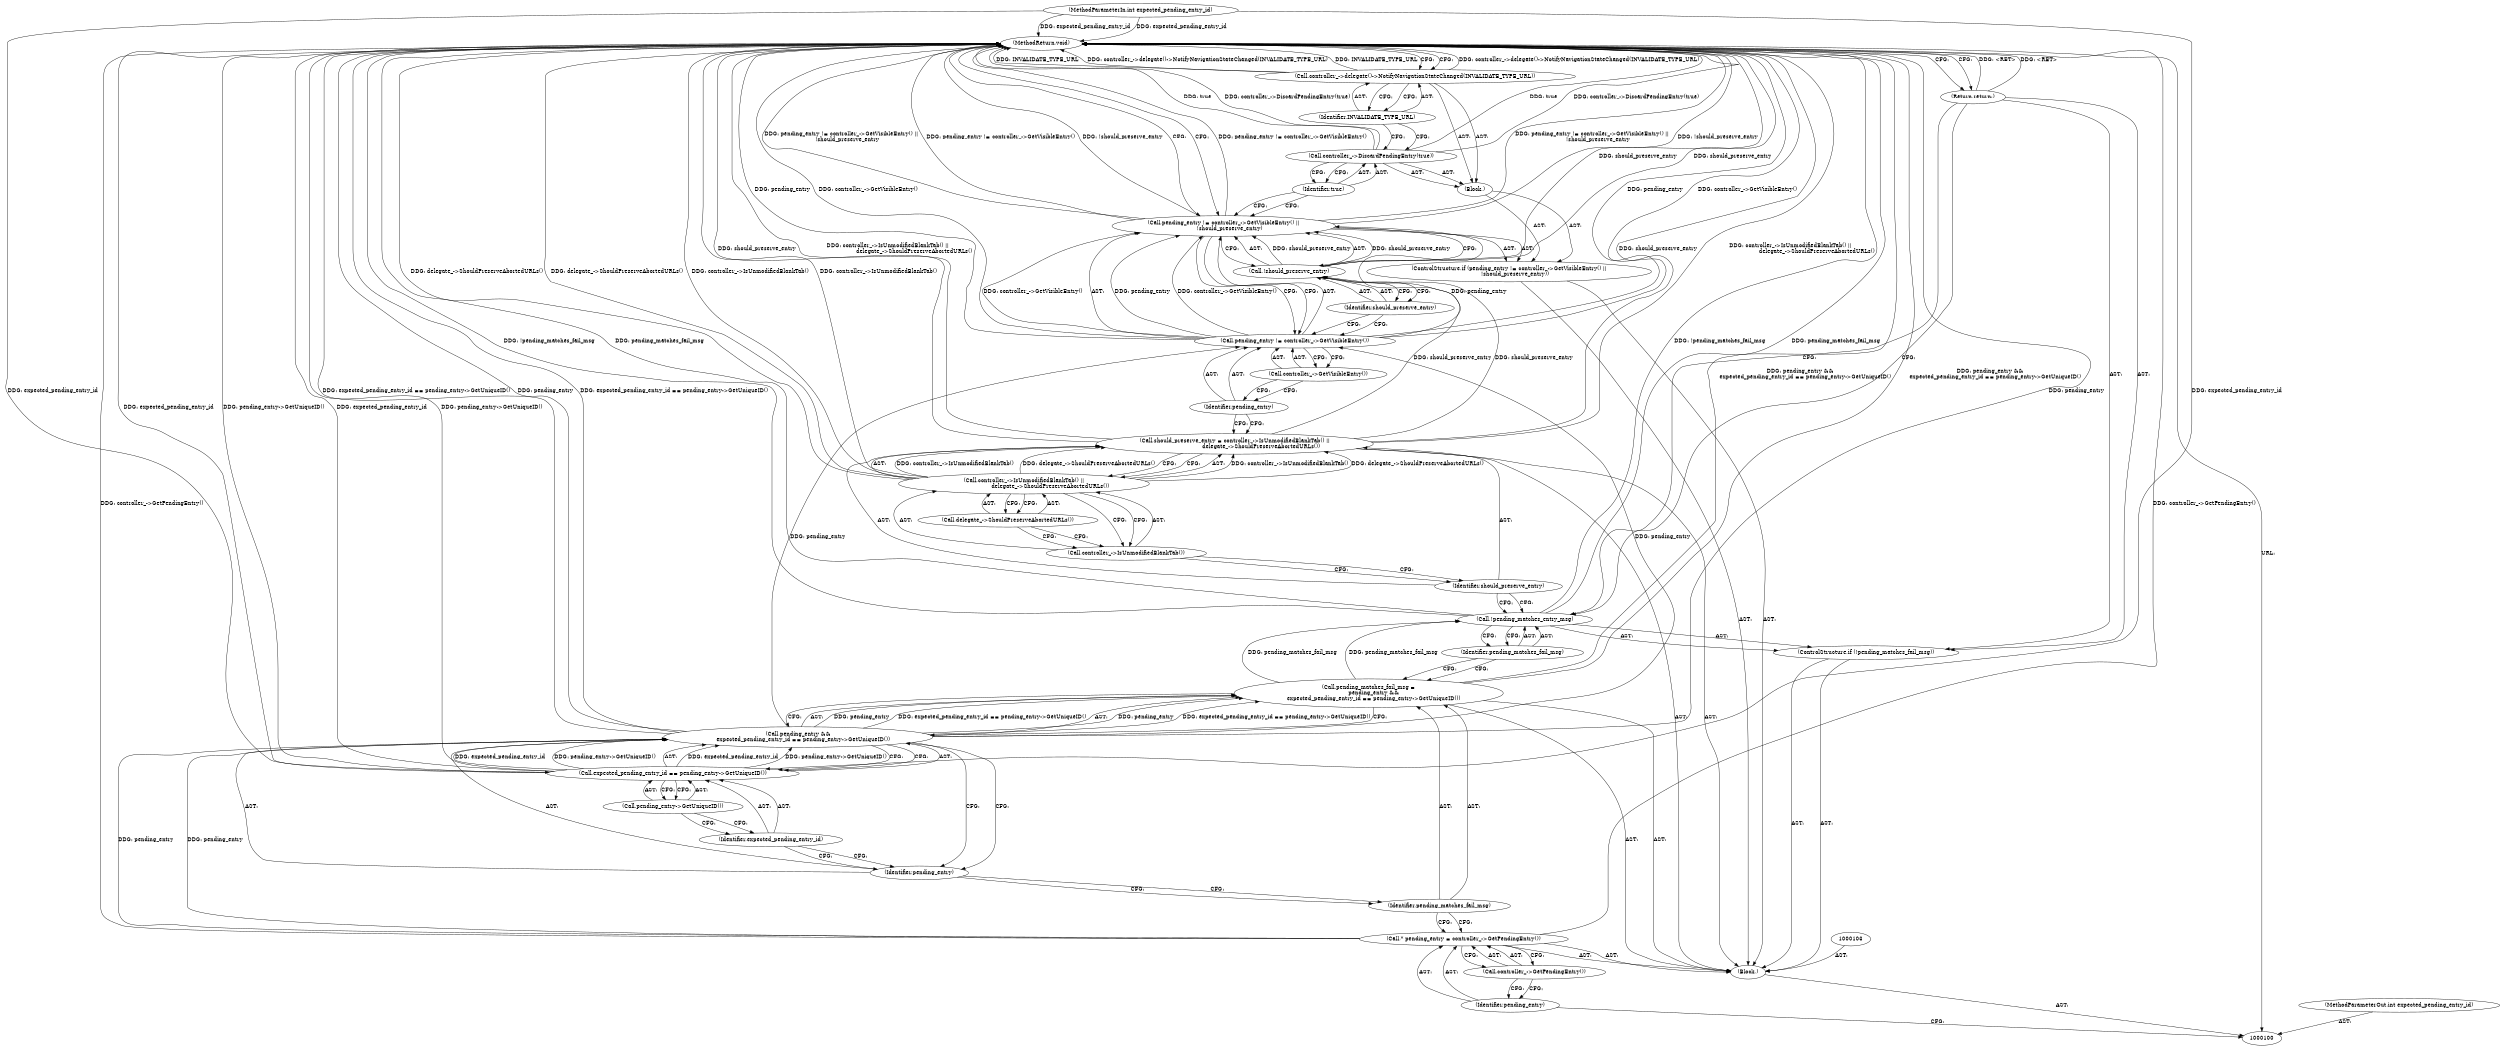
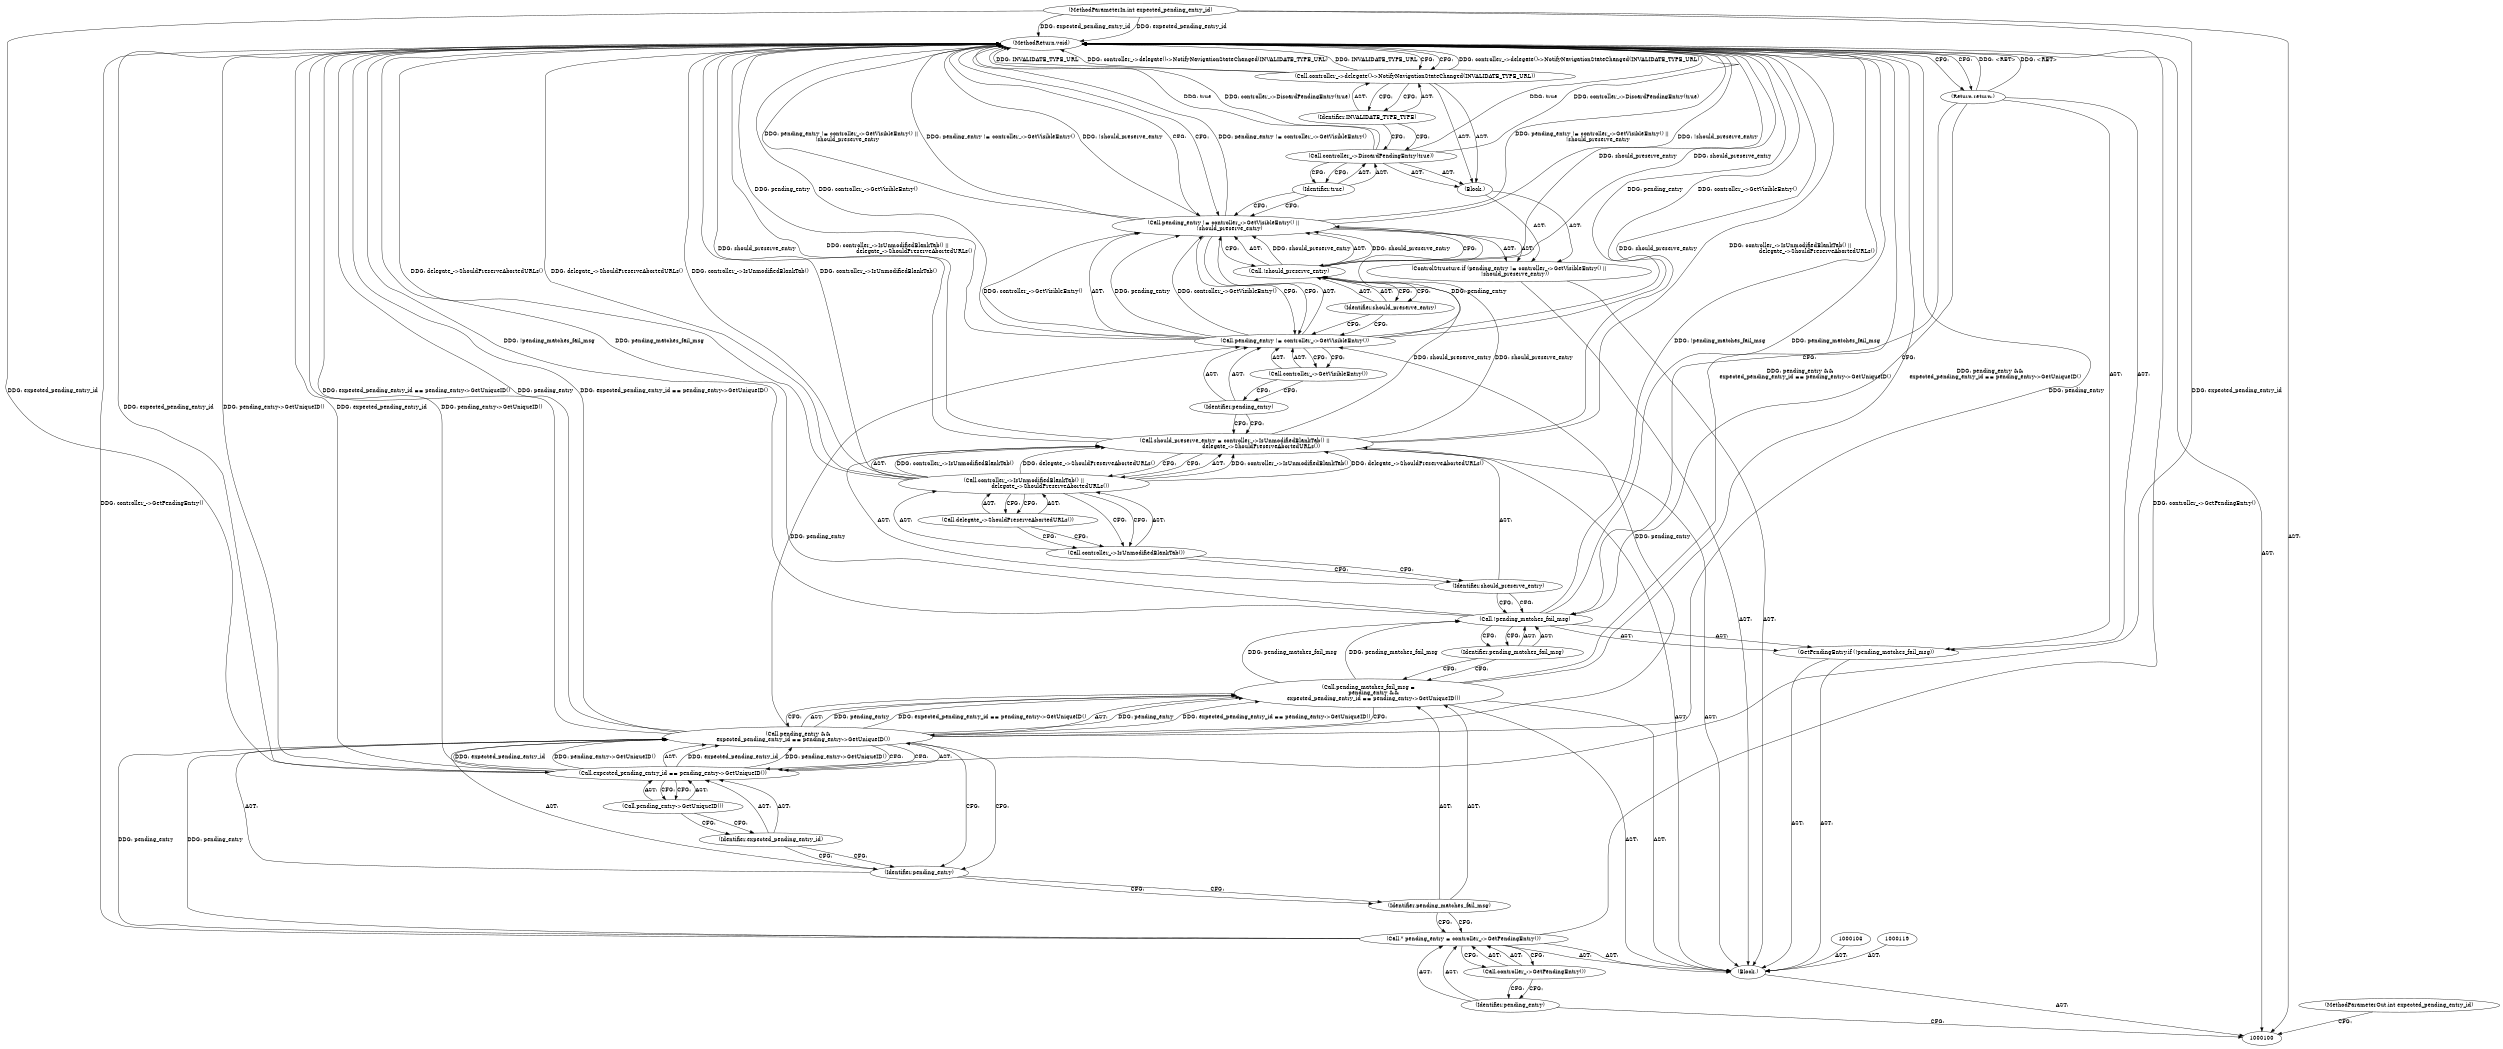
edge "(MethodParameterIn,int expected_pending_entry_id)" -> "1000100": added, label "AST:"
node "(Identifier,INVALIDATE_TYPE_URL)": label "(Identifier,INVALIDATE_TYPE_URL)" -> "(Identifier,INVALIDATE_TYPE_TYPE)"
edge "(MethodReturn,void)" -> "1000100": label "URL: " -> "AST: "
node "(Call,!pending_matches_entry_msg)": label "(Call,!pending_matches_entry_msg)" -> "(Call,!pending_matches_fail_msg)"
node "(ControlStructure,if (!pending_matches_fail_msg))": label "(ControlStructure,if (!pending_matches_fail_msg))" -> "(GetPendingEntry,if (!pending_matches_fail_msg))"
node "1000119": added
edge "(MethodParameterOut,int expected_pending_entry_id)" -> "1000100": label "AST: " -> "CFG: "
